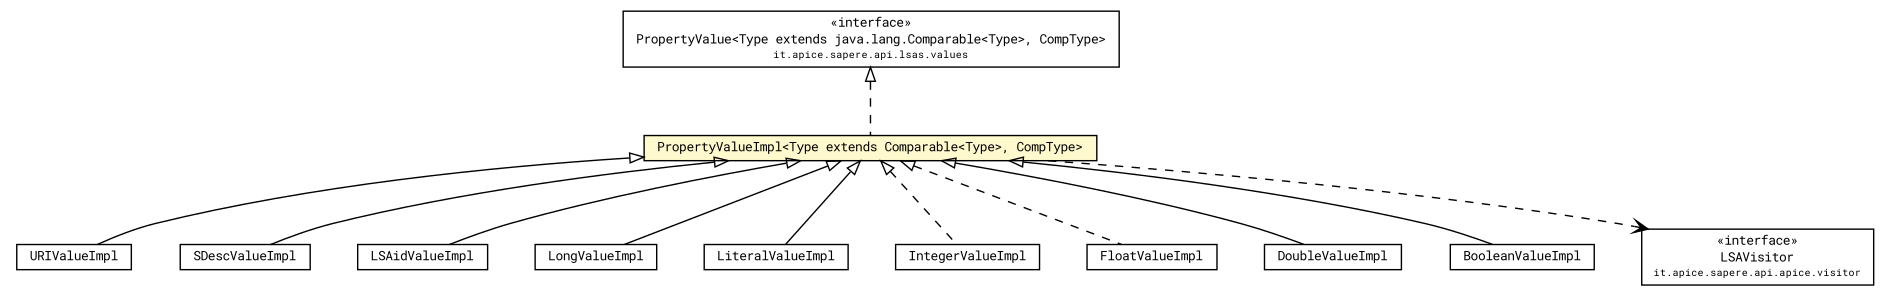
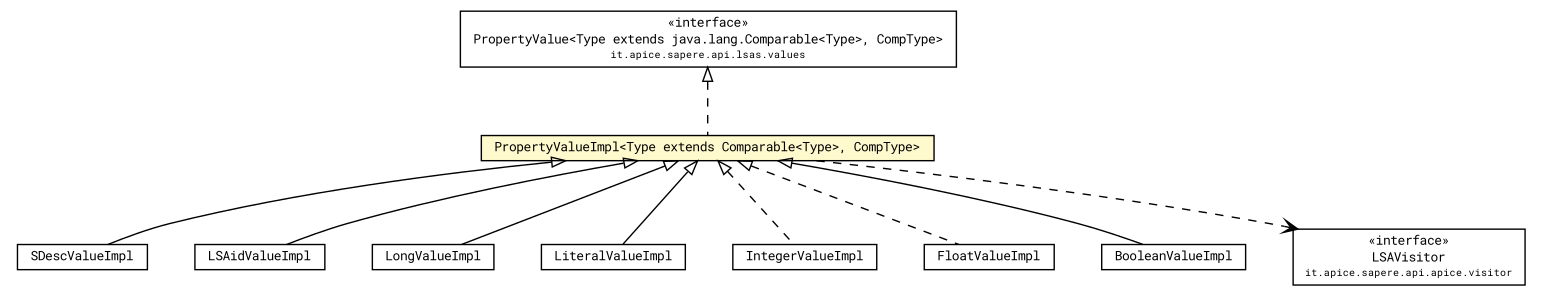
node "URIValueImpl": removed
node "DoubleValueImpl": removed
